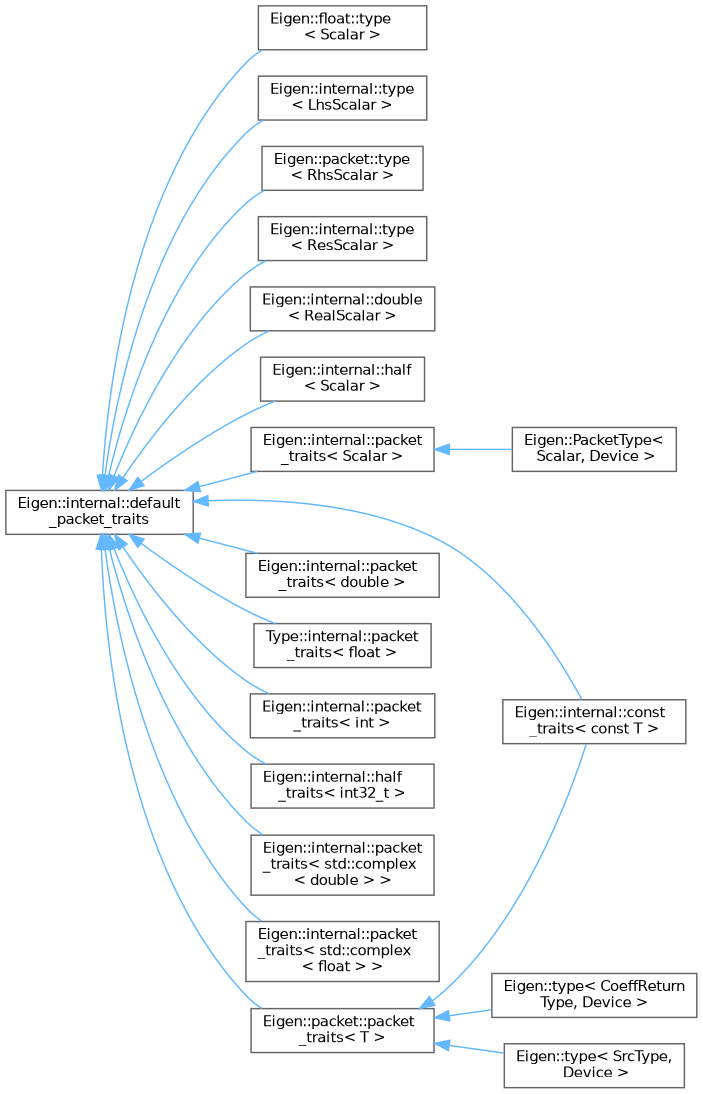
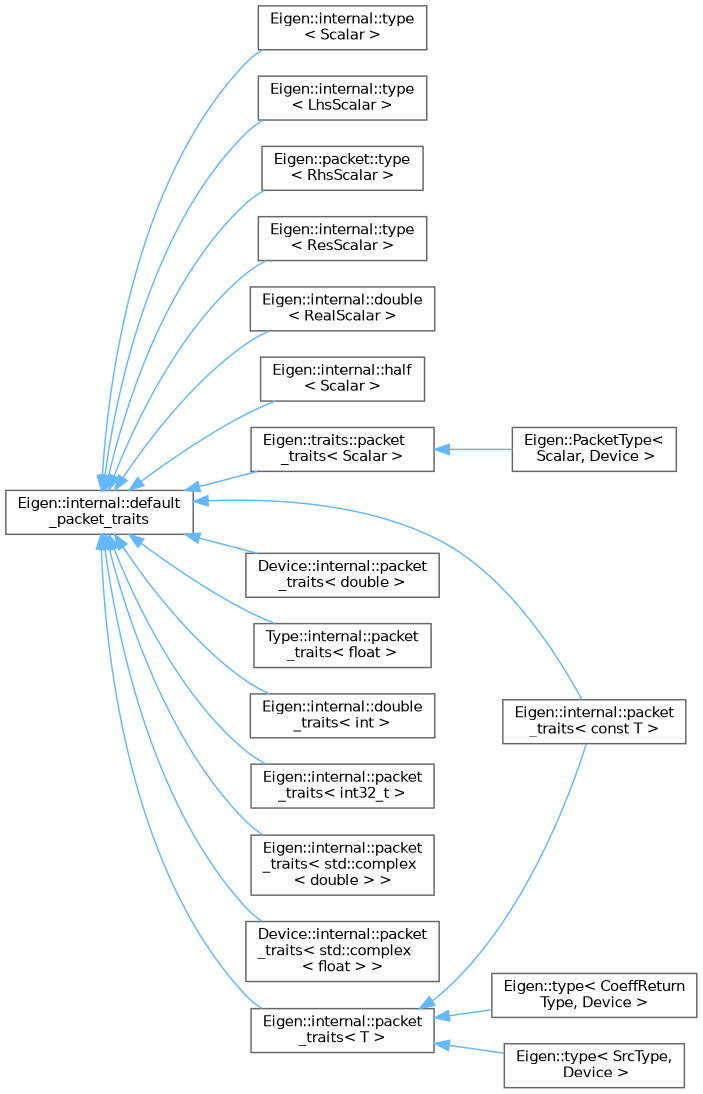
node "Eigen::float::type < Scalar >": label "Eigen::float::type < Scalar >" -> "Eigen::internal::type < Scalar >"
node "Eigen::internal::packet _traits< Scalar >": label "Eigen::internal::packet _traits< Scalar >" -> "Eigen::traits::packet _traits< Scalar >"
node "Eigen::internal::packet _traits< double >": label "Eigen::internal::packet _traits< double >" -> "Device::internal::packet _traits< double >"
node "Eigen::internal::packet _traits< int >": label "Eigen::internal::packet _traits< int >" -> "Eigen::internal::double _traits< int >"
node "Eigen::internal::const _traits< const T >": label "Eigen::internal::const _traits< const T >" -> "Eigen::internal::packet _traits< const T >"
node "Eigen::internal::half _traits< int32_t >": label "Eigen::internal::half _traits< int32_t >" -> "Eigen::internal::packet _traits< int32_t >"
node "Eigen::internal::packet _traits< std::complex < float > >": label "Eigen::internal::packet _traits< std::complex < float > >" -> "Device::internal::packet _traits< std::complex < float > >"
node "Eigen::packet::packet _traits< T >": label "Eigen::packet::packet _traits< T >" -> "Eigen::internal::packet _traits< T >"
